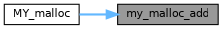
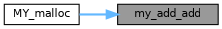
node "my_malloc_add": label "my_malloc_add" -> "my_add_add"
